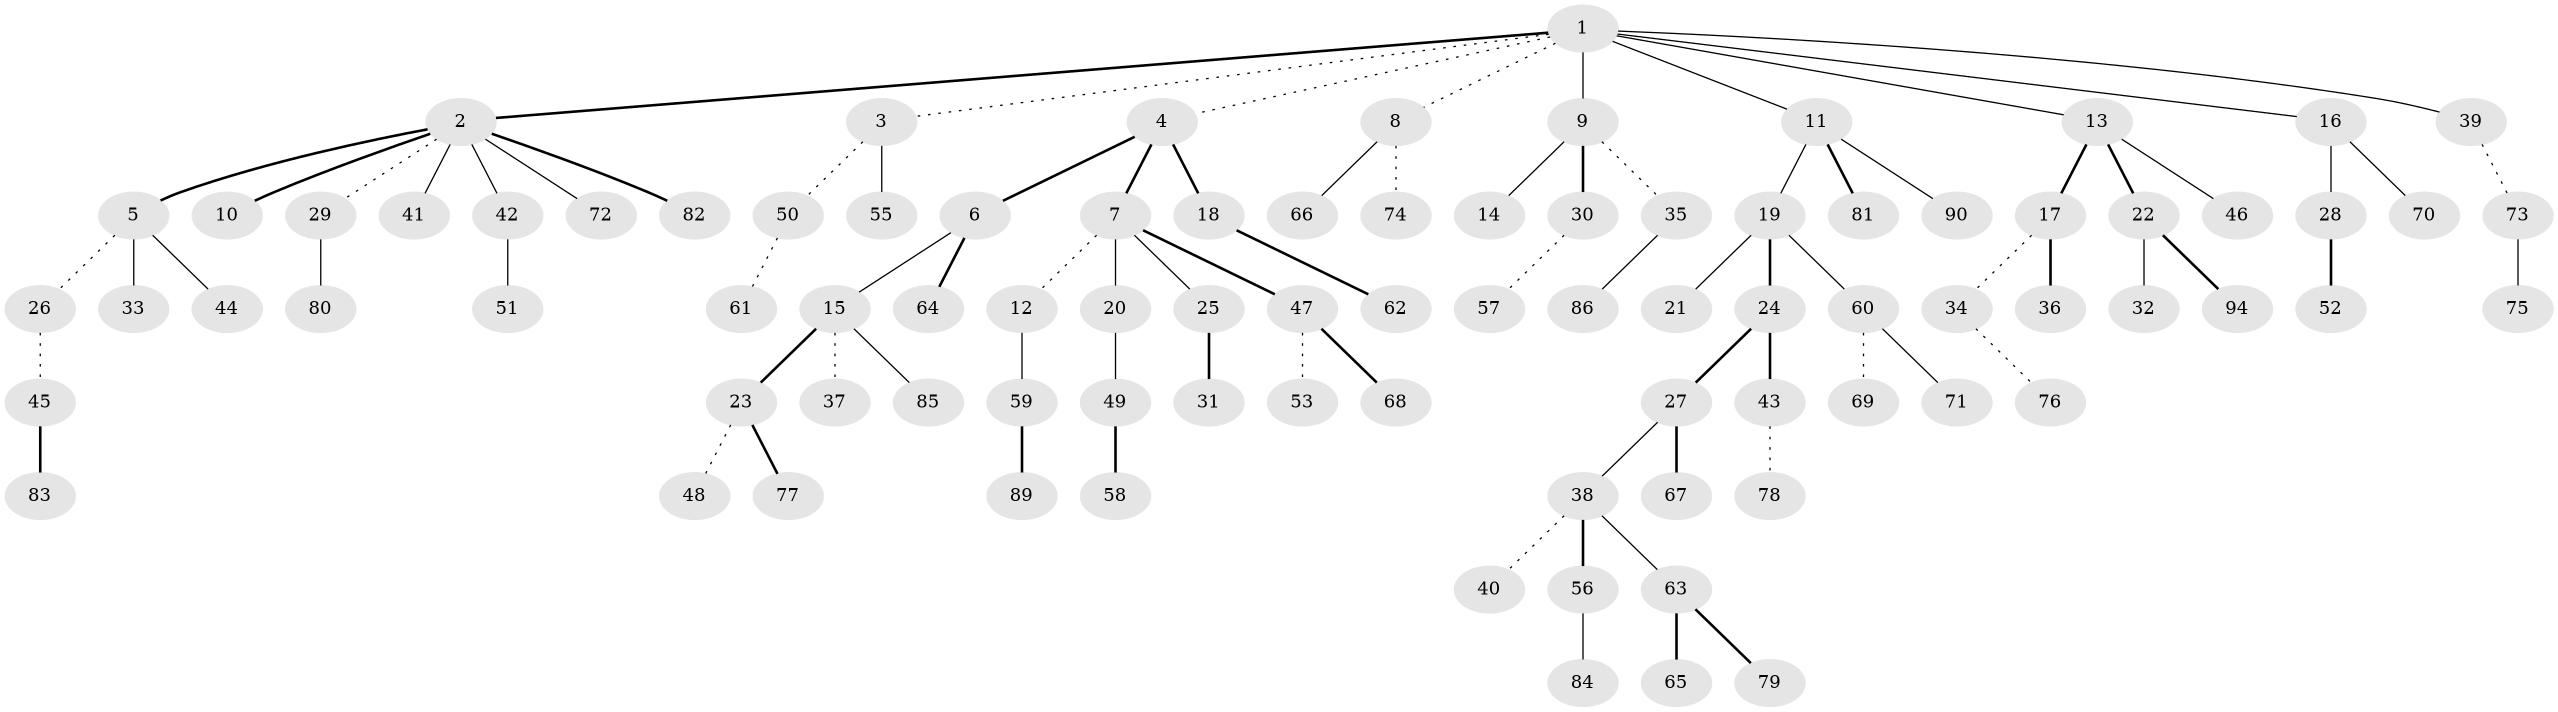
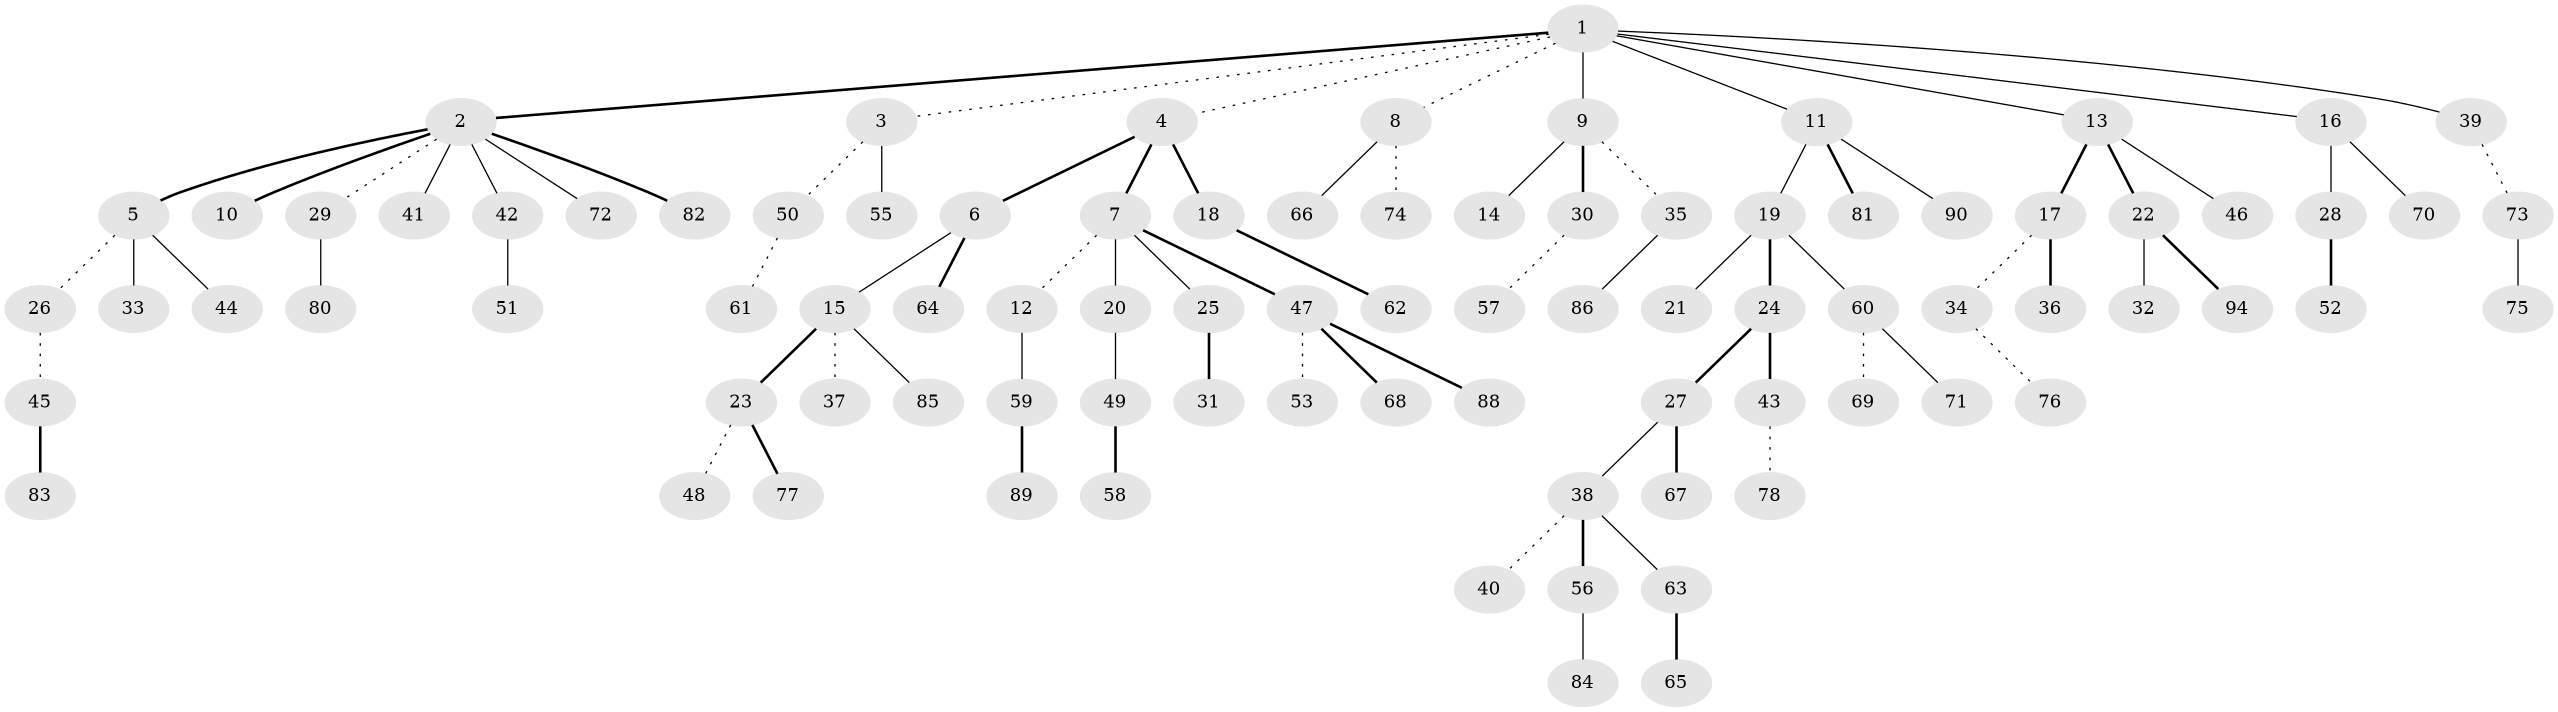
node "88": added
node "79": removed
